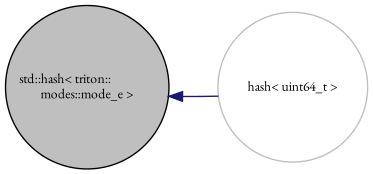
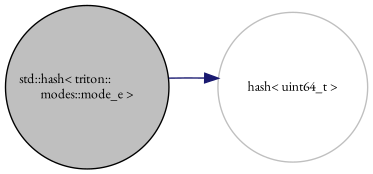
edge "hash< uint64_t >" -> "std::hash< triton:: modes::mode_e >": reversed
